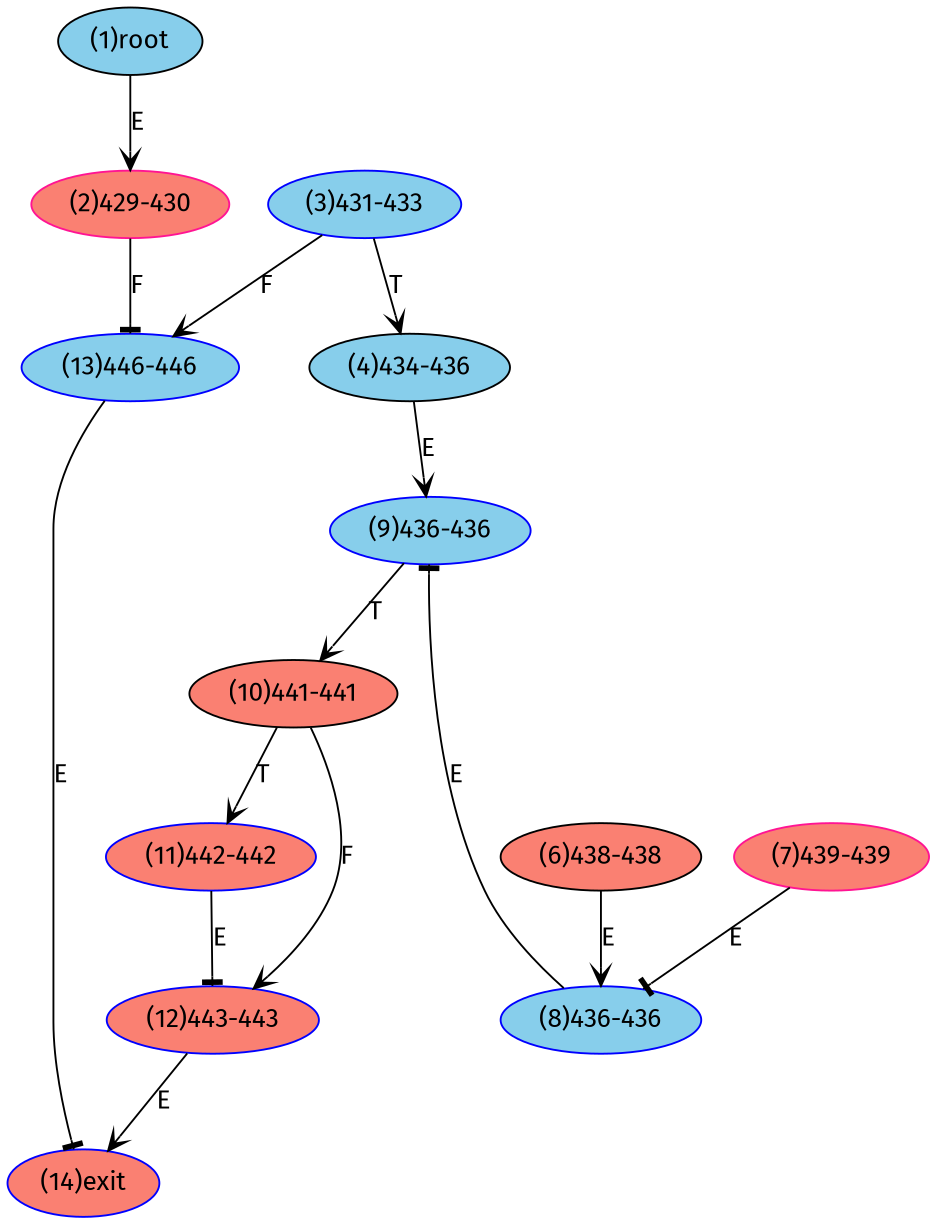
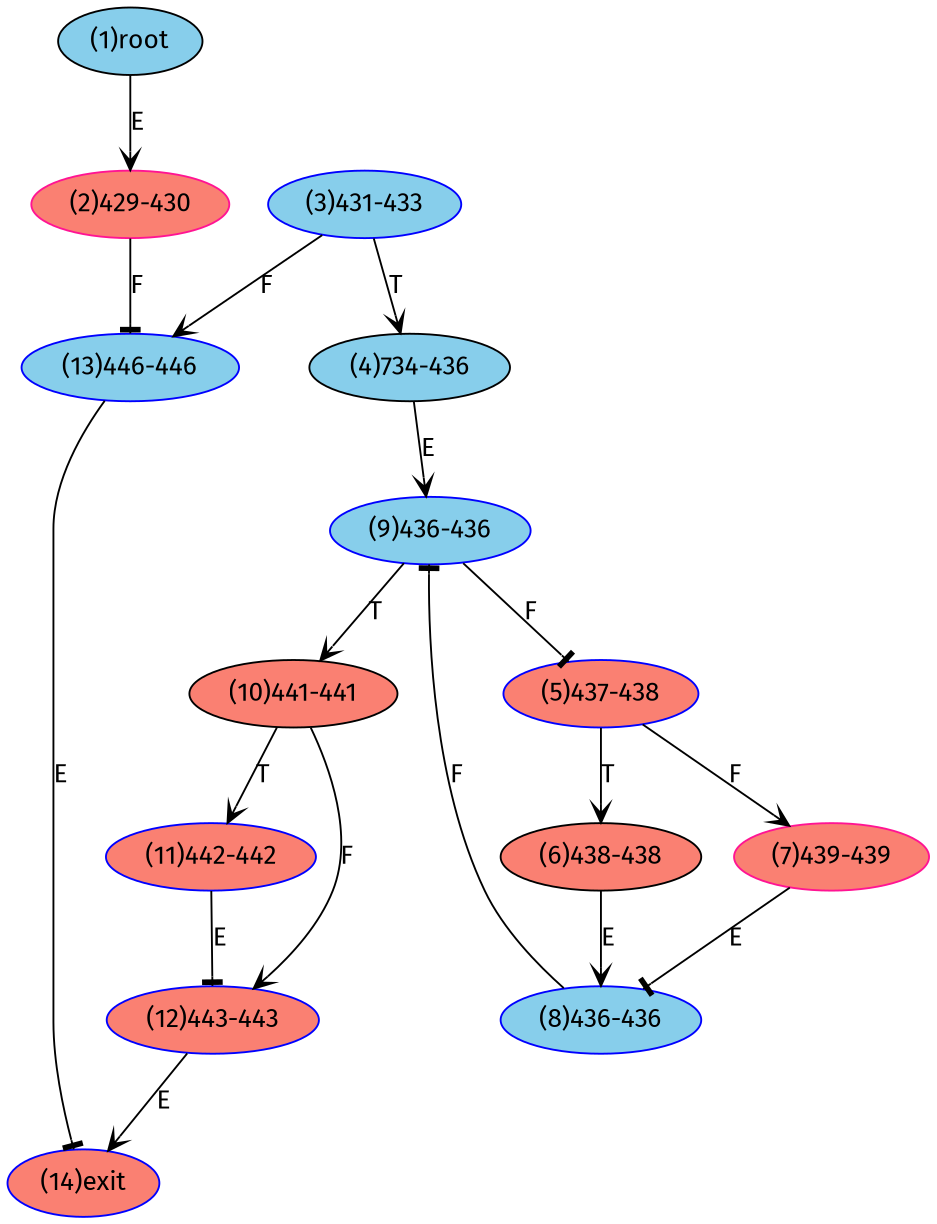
node "(4)434-436": label "(4)434-436" -> "(4)734-436"
node "(5)437-438": added
edge "(8)436-436" -> "(9)436-436": label "E" -> "F"
